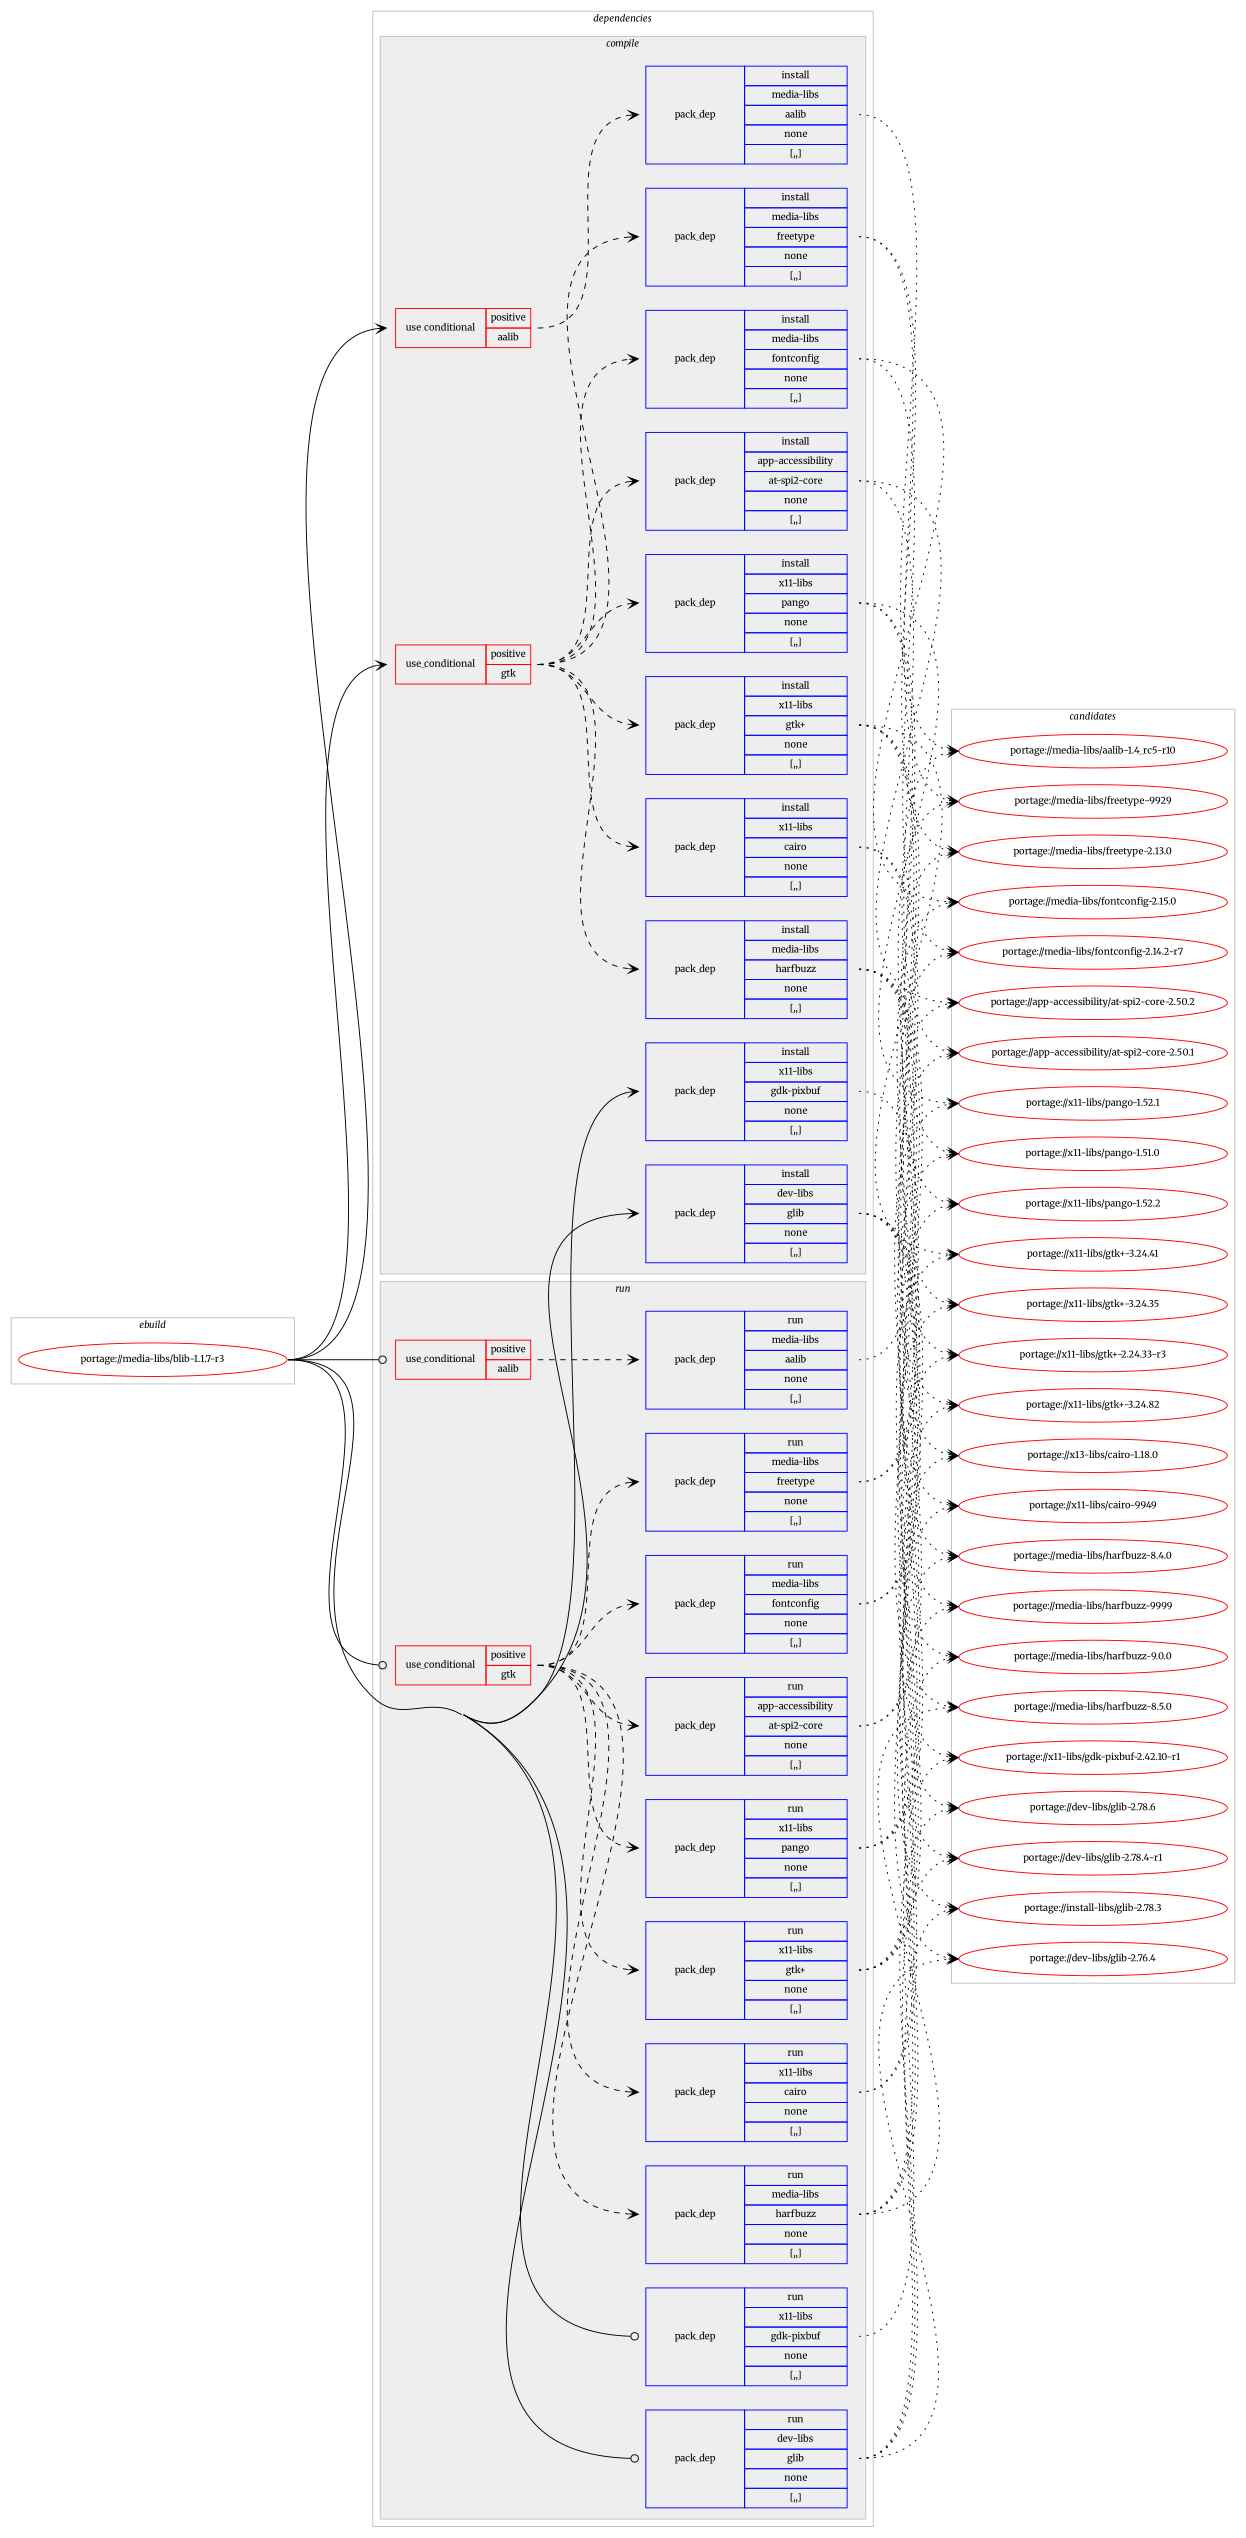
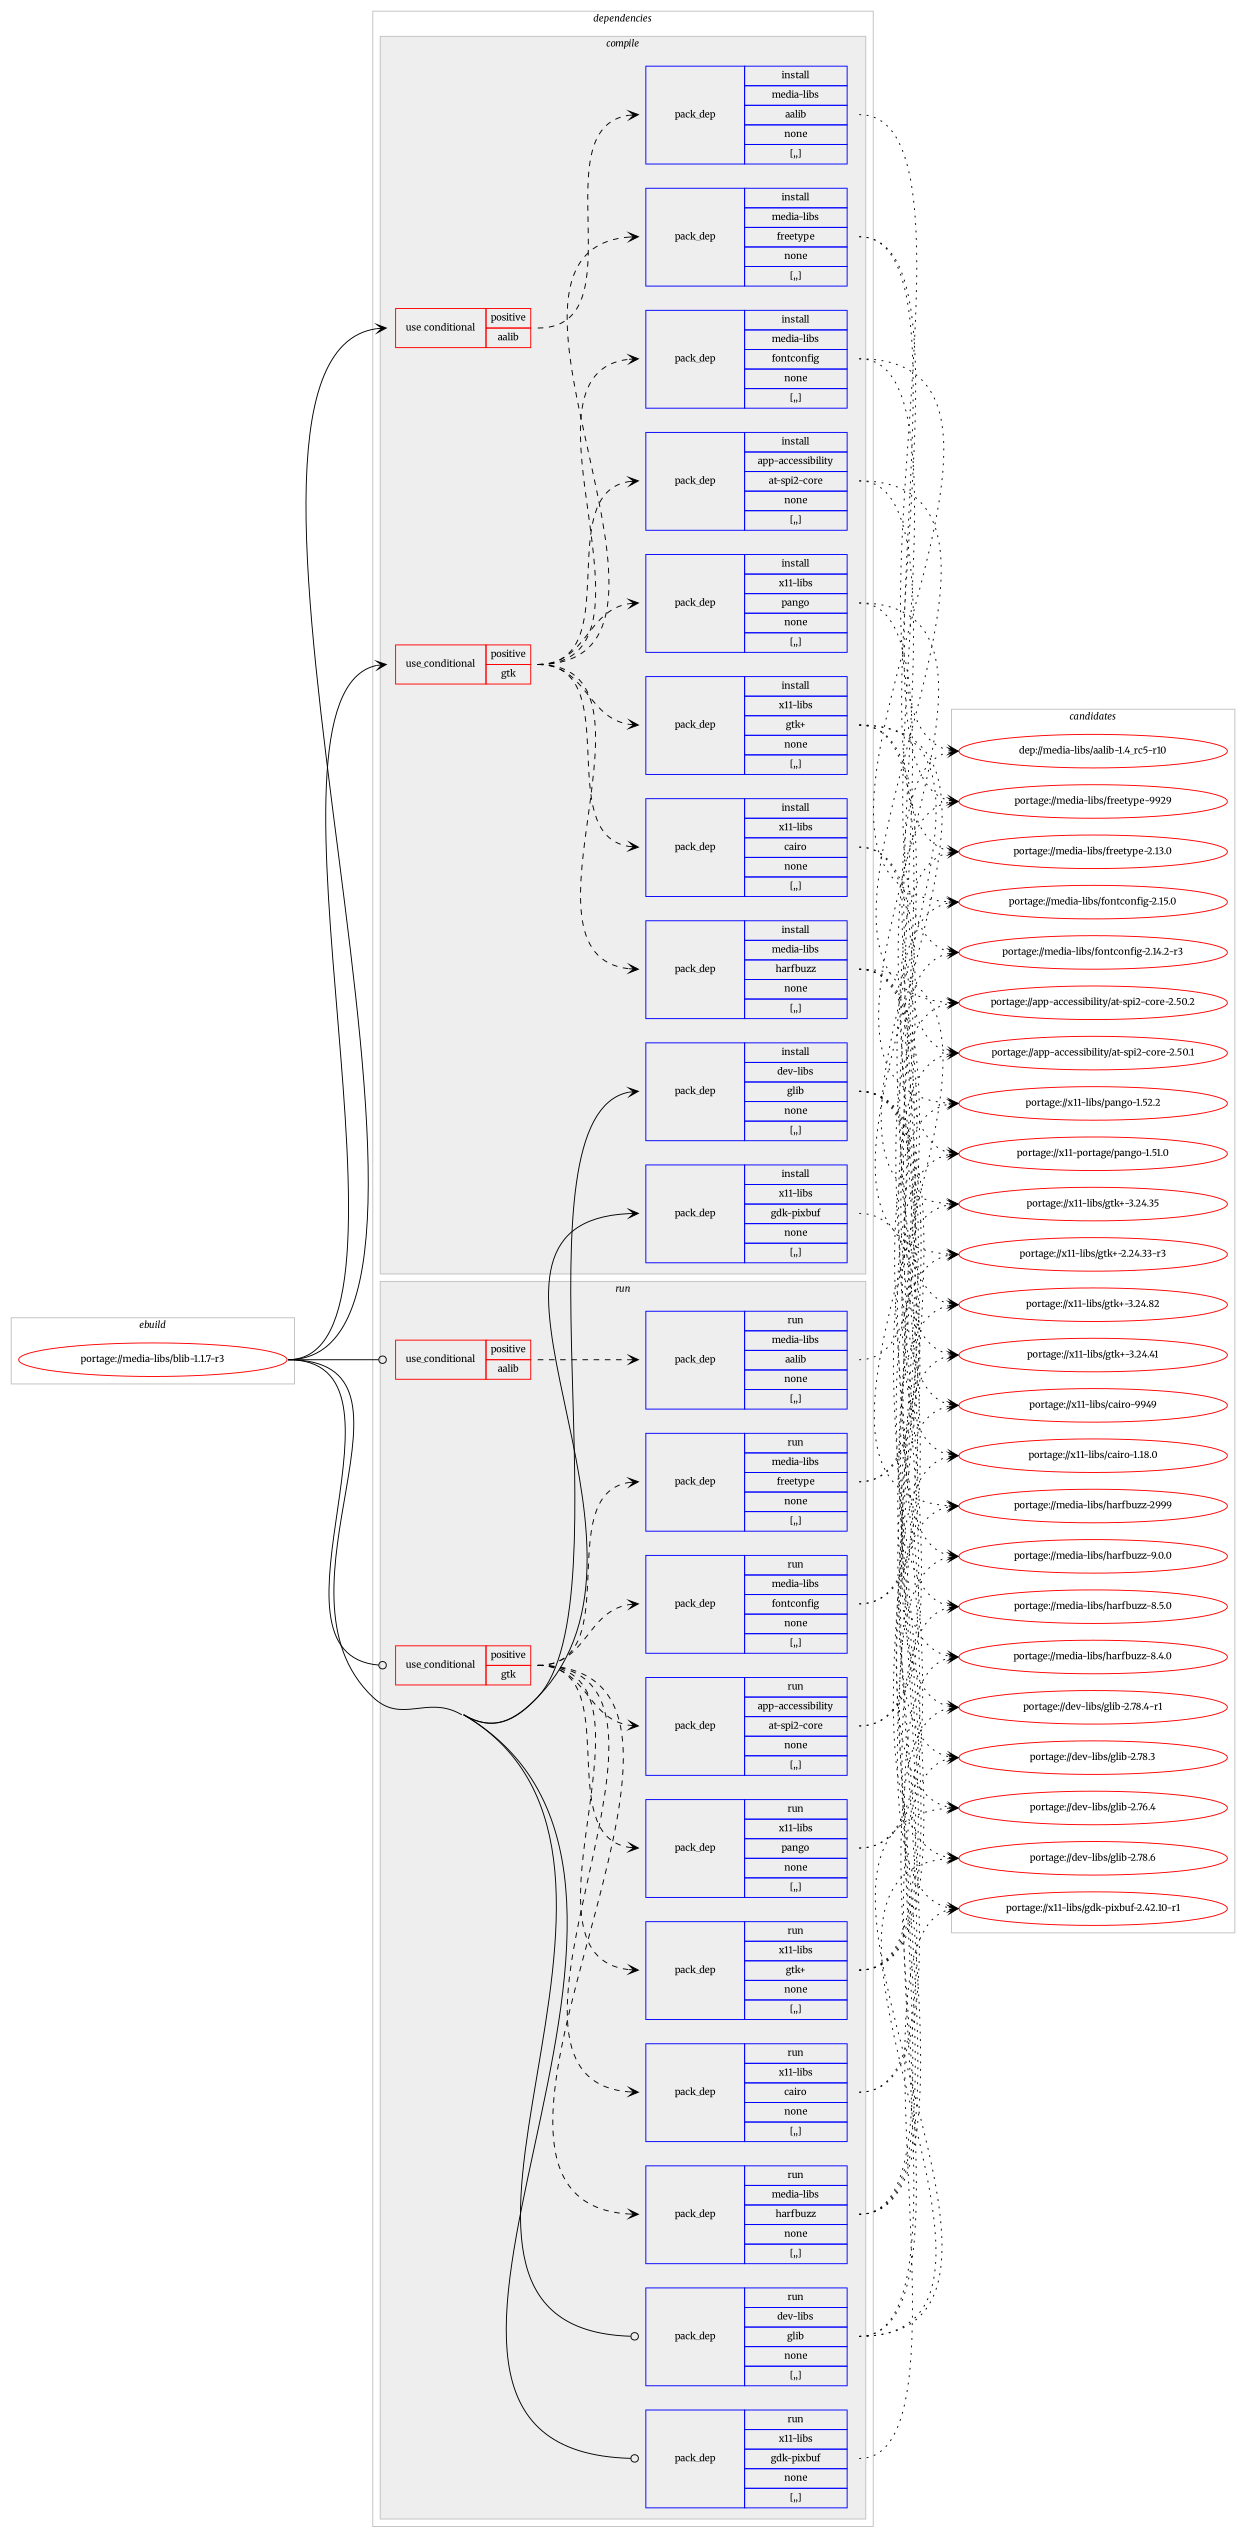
node "portage://media-libs/aalib-1.4_rc5-r10": label "portage://media-libs/aalib-1.4_rc5-r10" -> "dep://media-libs/aalib-1.4_rc5-r10"
node "portage://media-libs/fontconfig-2.14.2-r7": label "portage://media-libs/fontconfig-2.14.2-r7" -> "portage://media-libs/fontconfig-2.14.2-r3"
node "portage://x11-libs/pango-1.52.1": removed
node "portage://x11-libs/pango-1.51.0": label "portage://x11-libs/pango-1.51.0" -> "portage://x11-portage/pango-1.51.0"
node "portage://x13-libs/cairo-1.18.0": label "portage://x13-libs/cairo-1.18.0" -> "portage://x11-libs/cairo-1.18.0"
node "portage://media-libs/harfbuzz-9999": label "portage://media-libs/harfbuzz-9999" -> "portage://media-libs/harfbuzz-2999"
node "portage://install-libs/glib-2.78.3": label "portage://install-libs/glib-2.78.3" -> "portage://dev-libs/glib-2.78.3"
